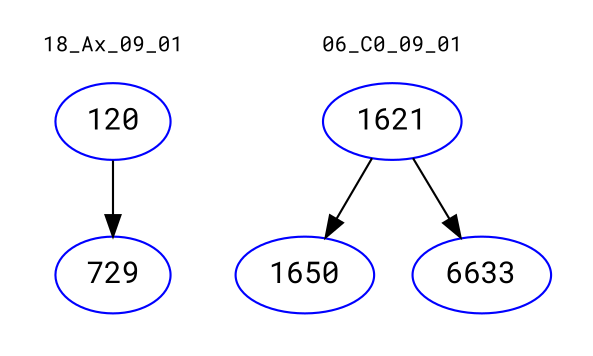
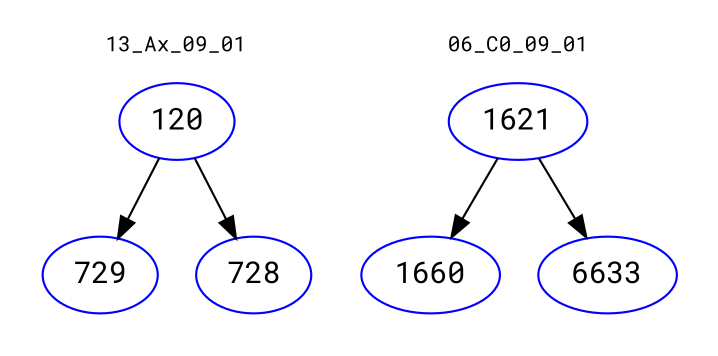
cluster "18_Ax_09_01": label "18_Ax_09_01" -> "13_Ax_09_01"
node "728": added
node "1650": label "1650" -> "1660"
